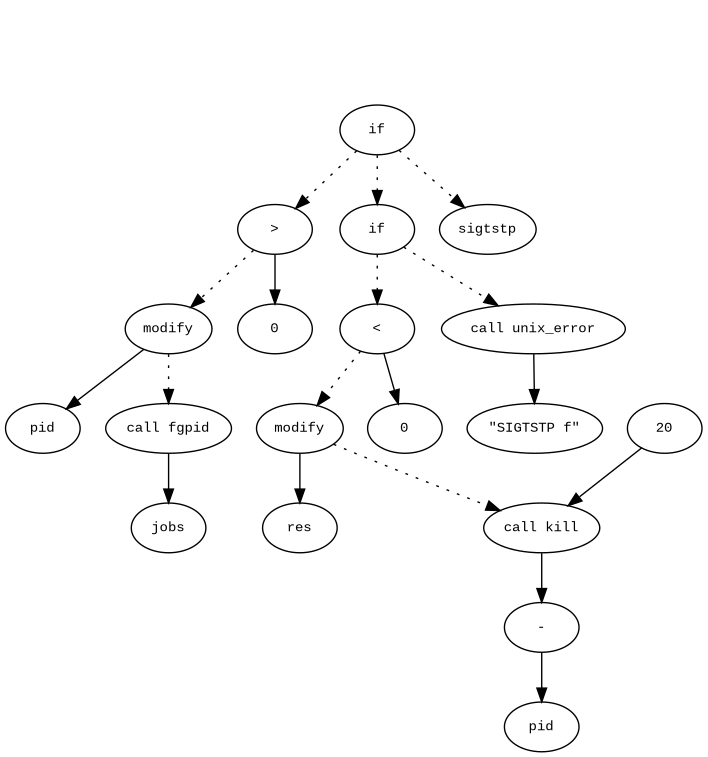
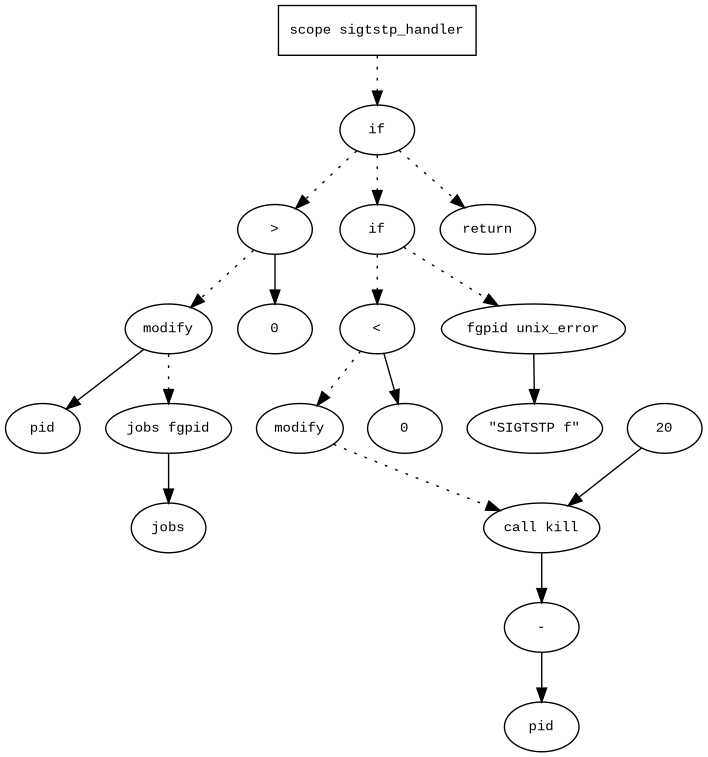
node "scope sigtstp_handler": added
node "sigtstp": label "sigtstp" -> "return"
node "call unix_error": label "call unix_error" -> "fgpid unix_error"
node "call fgpid": label "call fgpid" -> "jobs fgpid"
node "res": removed
